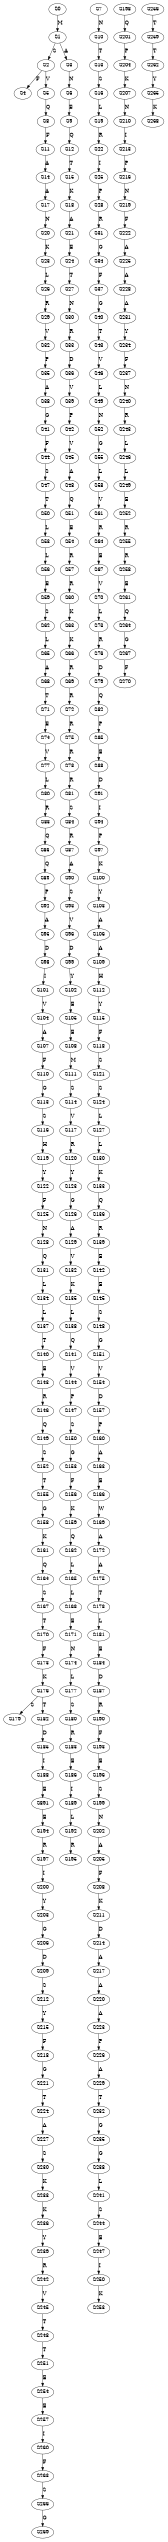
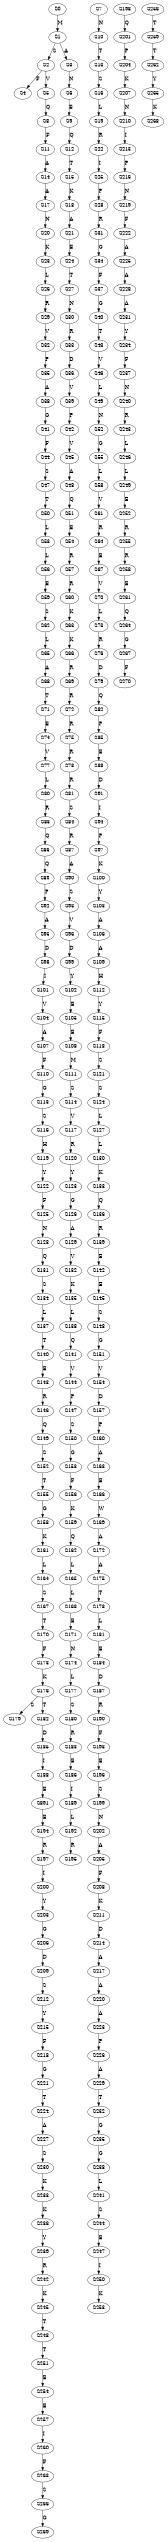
edge "S131" -> "S134": label "L" -> "S"
edge "S161" -> "S164": label "Q" -> "L"
edge "S242" -> "S245": label "V" -> "K"
